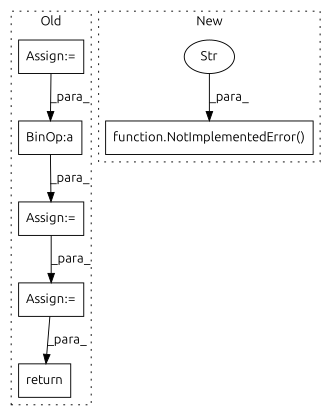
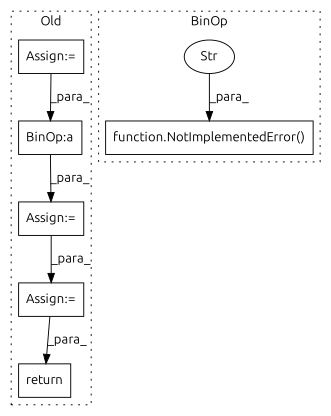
cluster "New": label "New" -> "BinOp"
